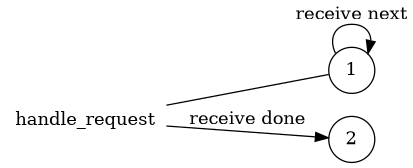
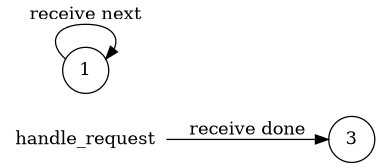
edge "1" -- "handle_request": removed
node "2": label "2" -> "3"
